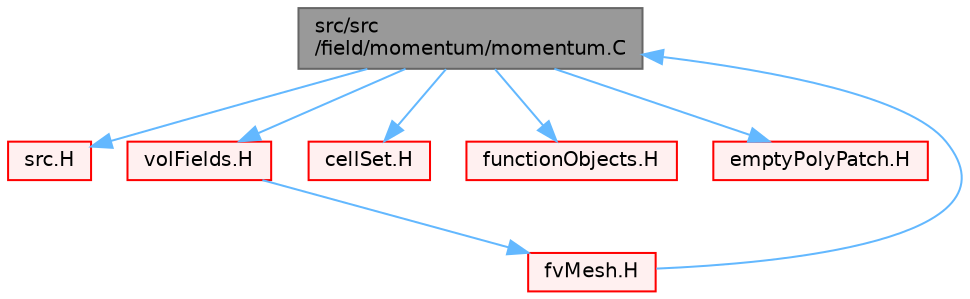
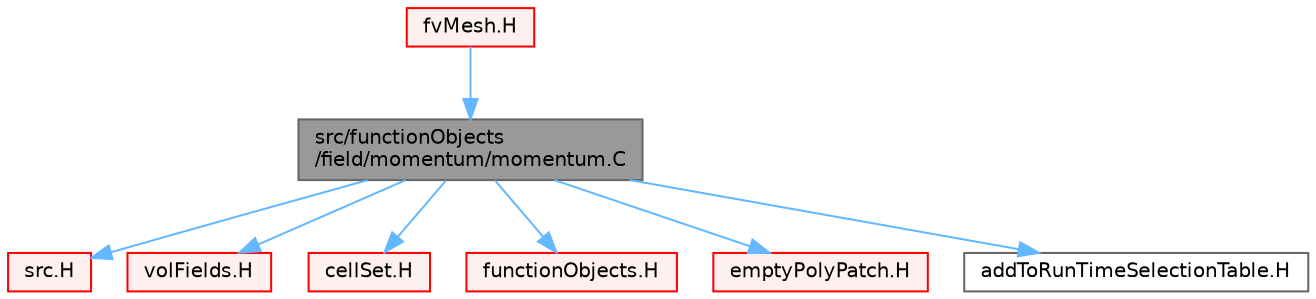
node "src/src /field/momentum/momentum.C": label "src/src /field/momentum/momentum.C" -> "src/functionObjects /field/momentum/momentum.C"
edge "volFields.H" -> "fvMesh.H": removed
node "addToRunTimeSelectionTable.H": added
